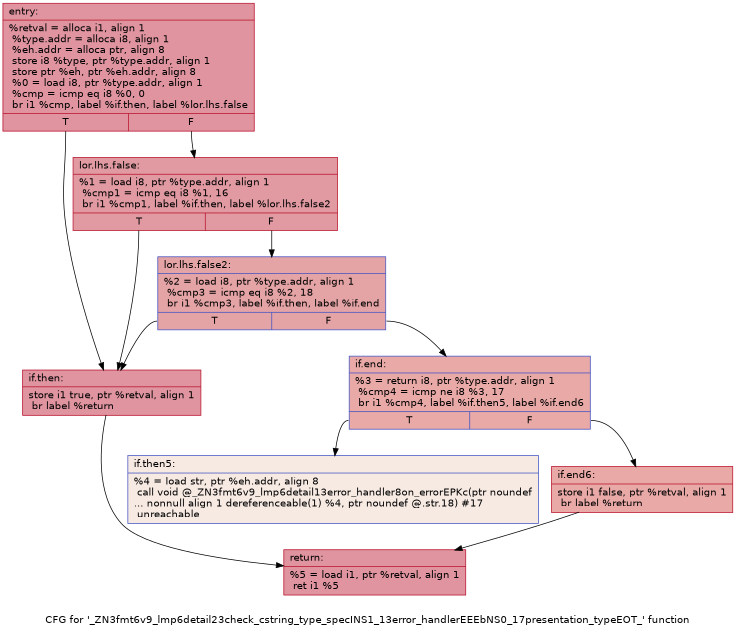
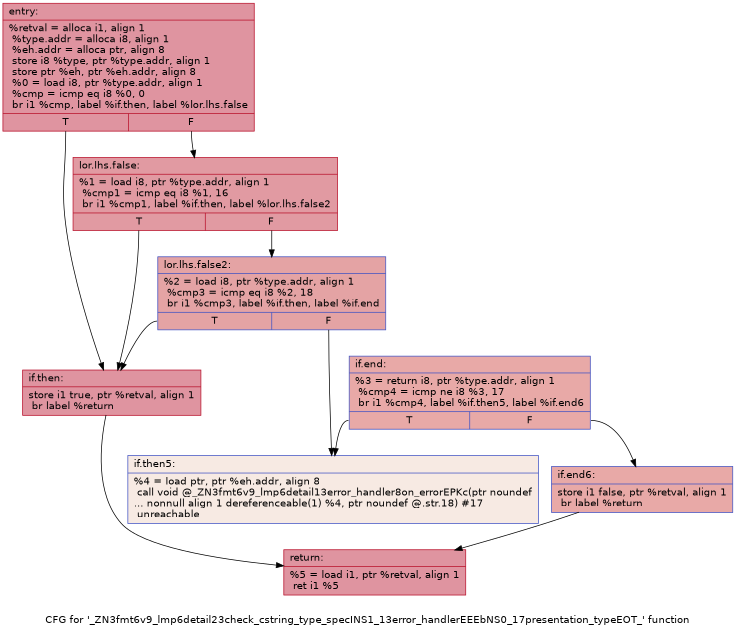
edge "lor.lhs.false2:" -> "if.end:": now "lor.lhs.false2:" -> "if.then5:"
node "if.then5:": text "%4 = load str, ptr %eh.addr, align 8" -> "%4 = load ptr, ptr %eh.addr, align 8"
node "if.end6:": color #b70d28ff -> #3d50c3ff
